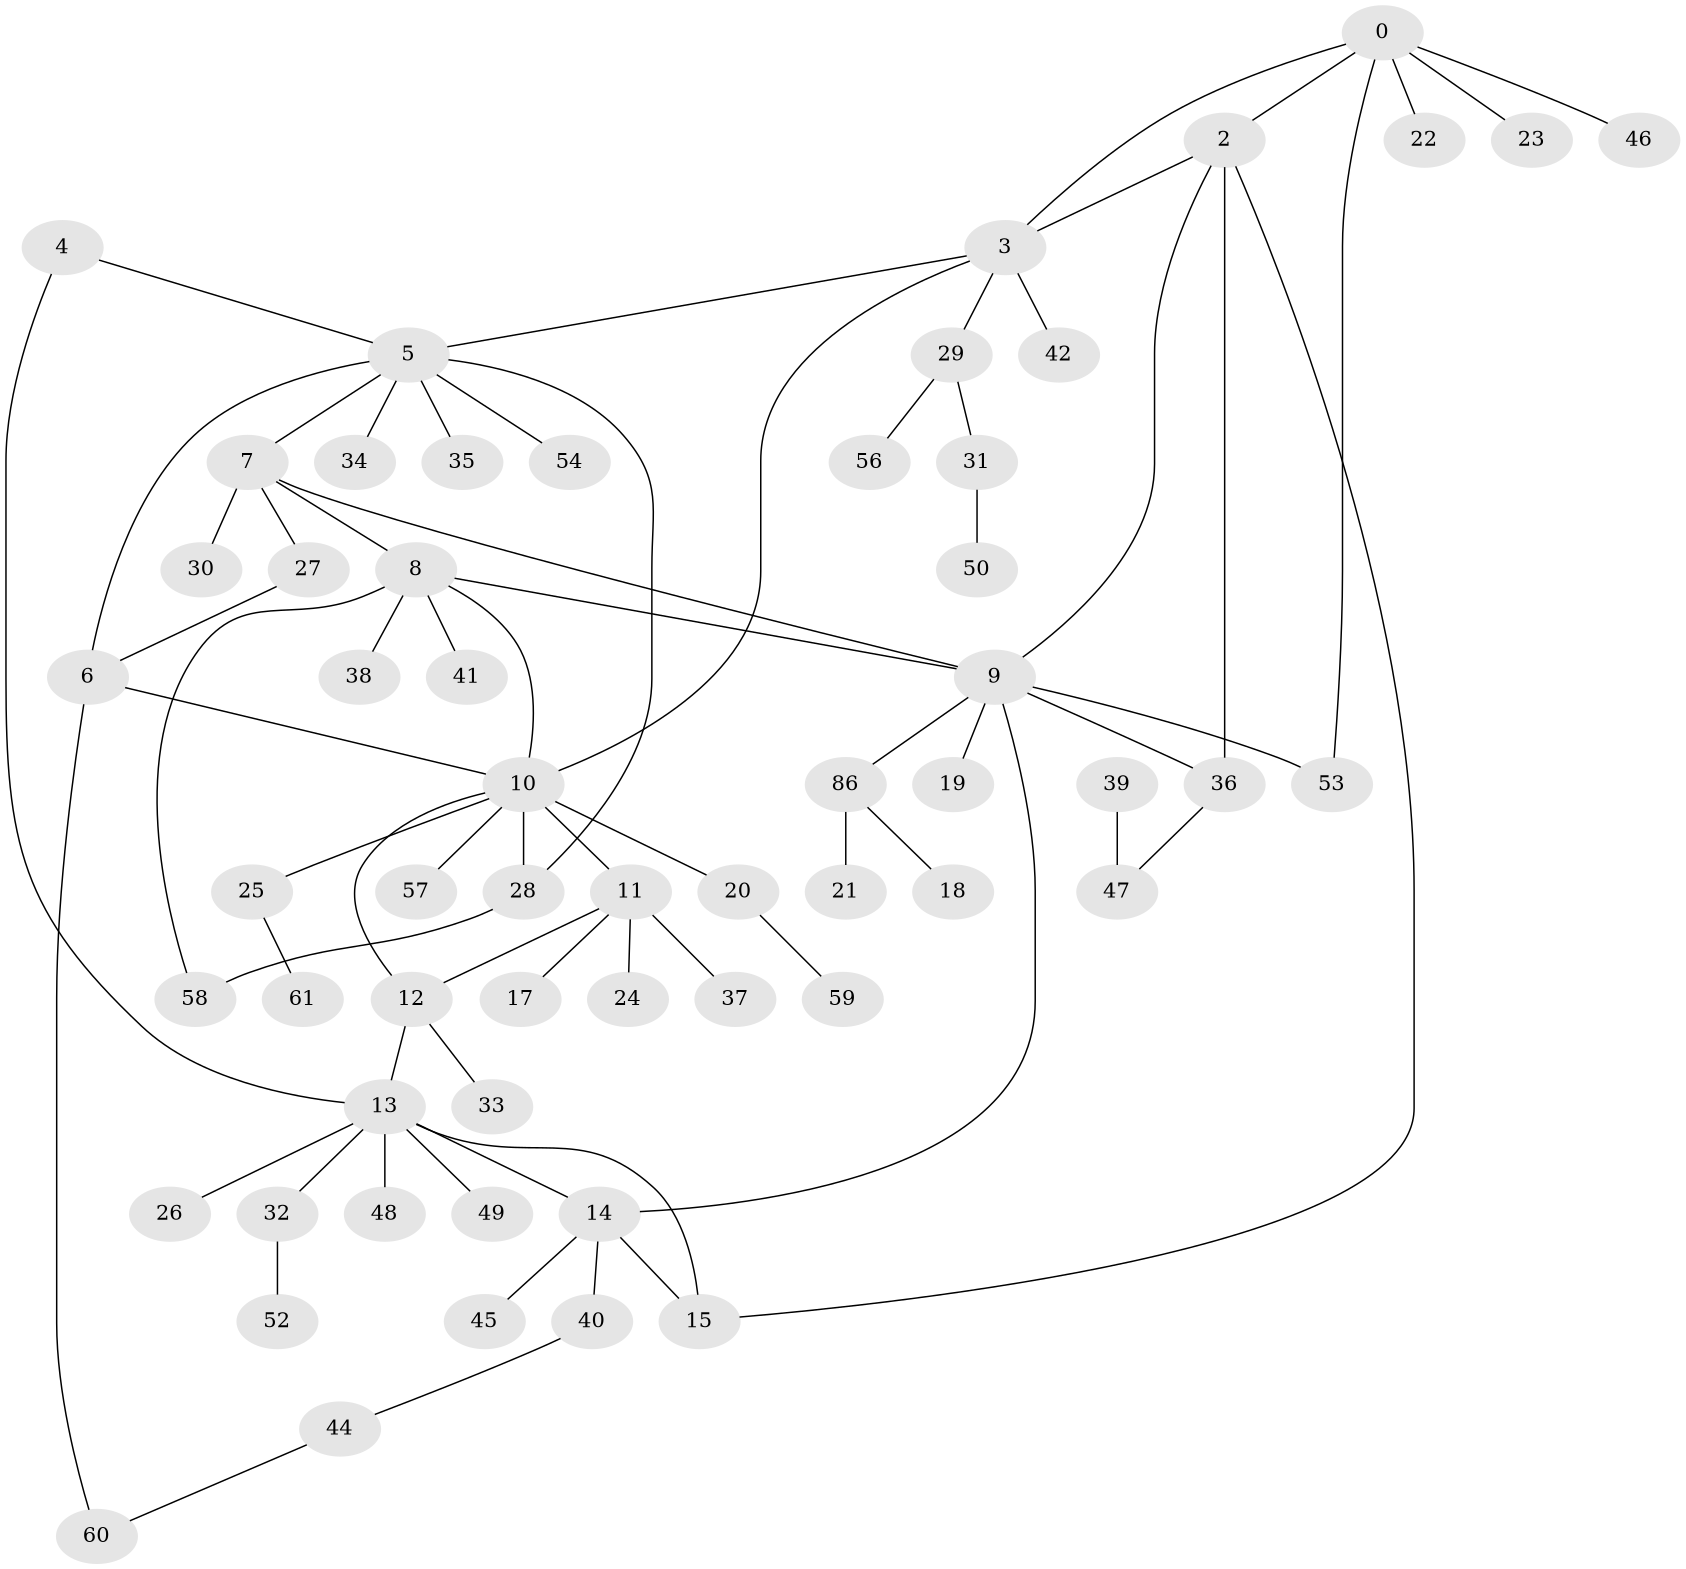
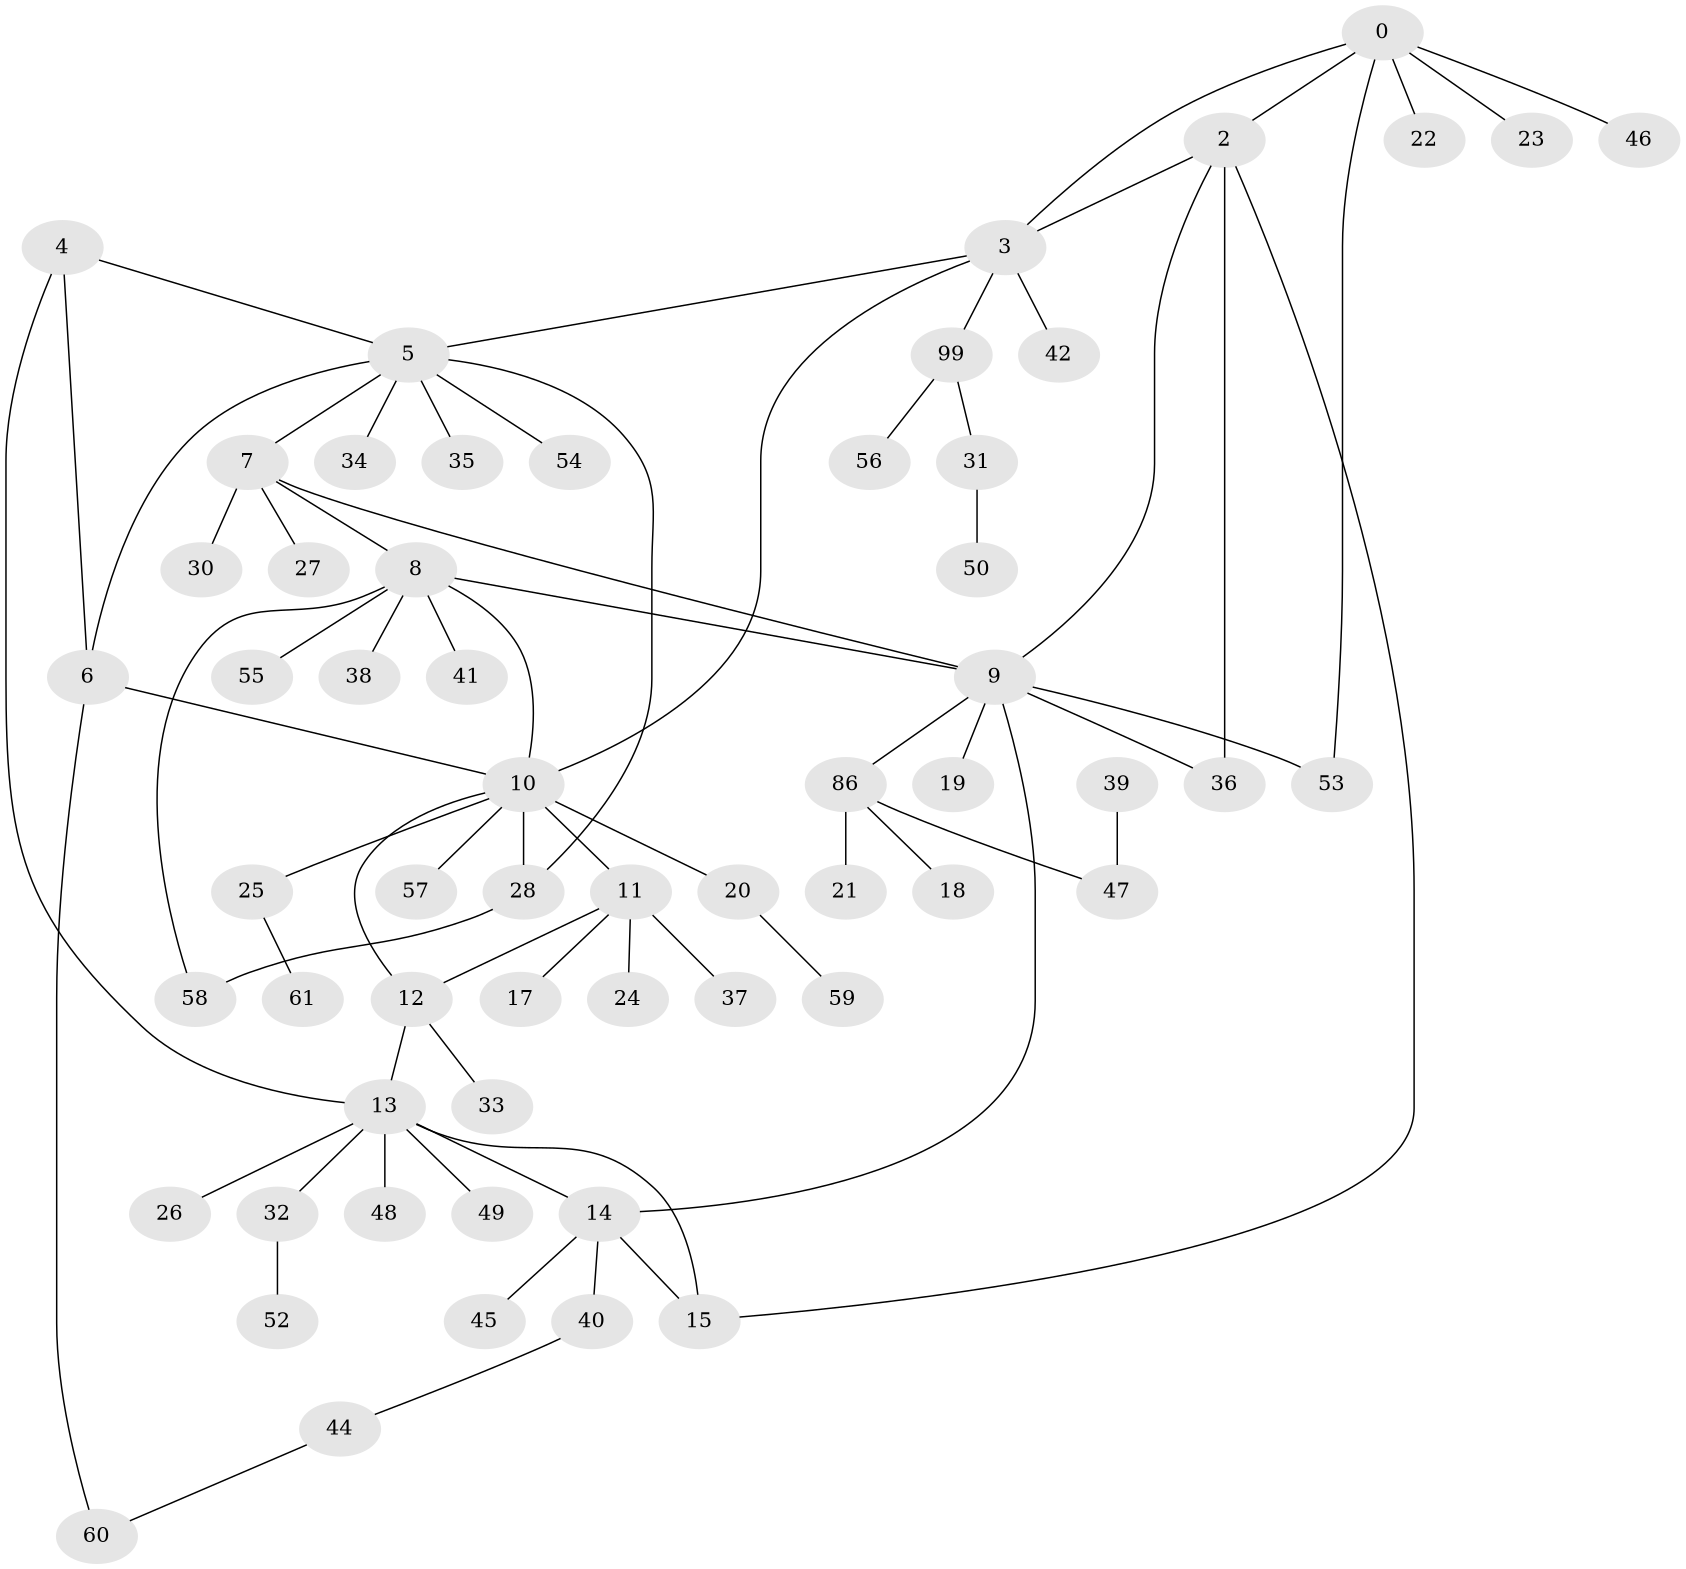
node "29": label "29" -> "99"
edge "27" -- "6": now "4" -- "6"
node "55": added
edge "36" -- "47": now "86" -- "47"
